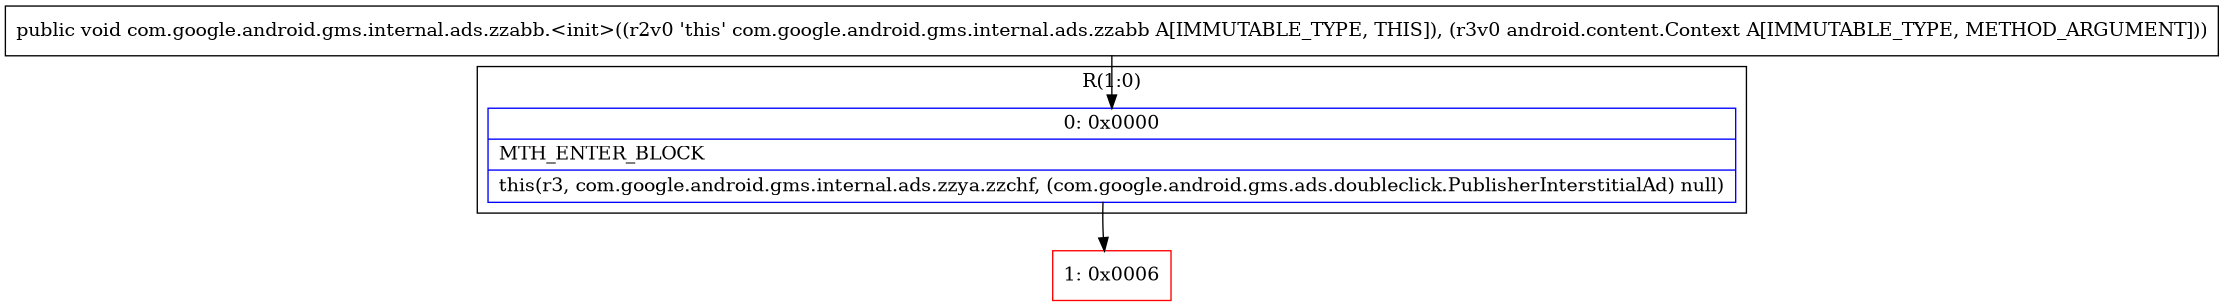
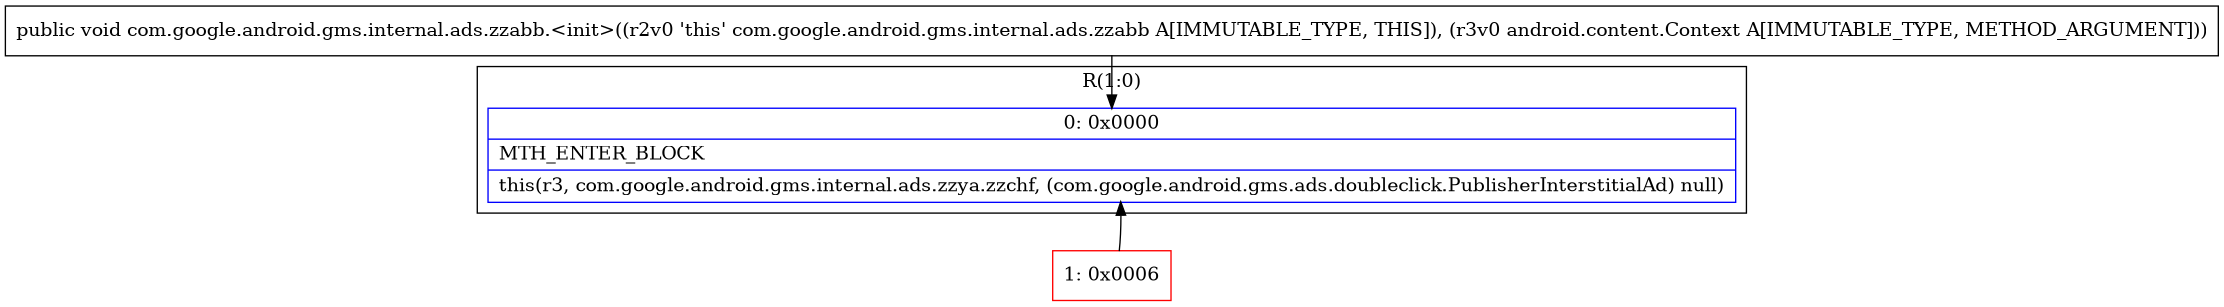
edge "0: 0x0000" -> "1: 0x0006": reversed
